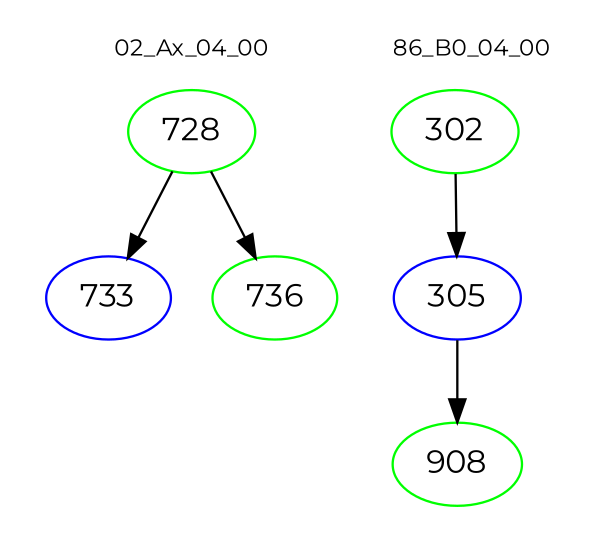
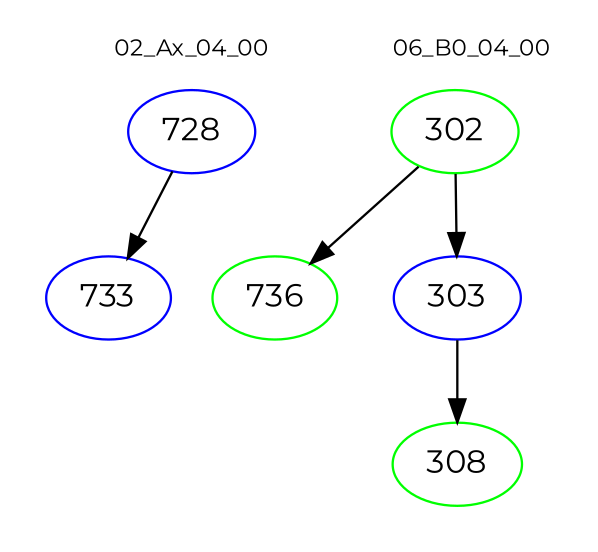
cluster "86_B0_04_00": label "86_B0_04_00" -> "06_B0_04_00"
node "728": color green -> blue
edge "728" -> "736": now "302" -> "736"
node "305": label "305" -> "303"
node "908": label "908" -> "308"
